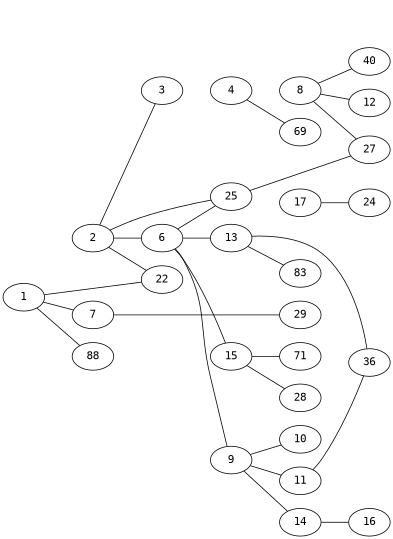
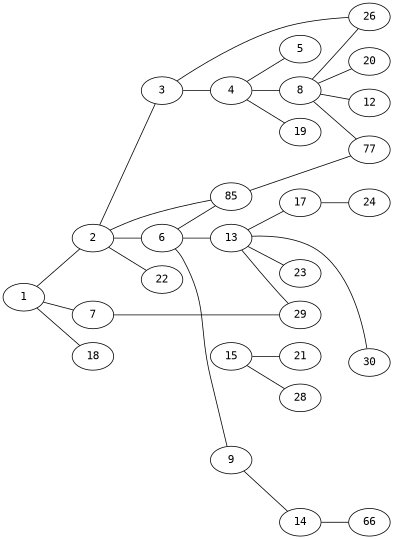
node "26": added
node "5": added
node "40": label "40" -> "20"
edge "3" -- "4": added
edge "4" -- "8": added
node "69": label "69" -> "19"
node "27": label "27" -> "77"
node "25": label "25" -> "85"
edge "17" -- "13": added
node "83": label "83" -> "23"
edge "13" -- "29": added
edge "22" -- "1": now "2" -- "1"
edge "6" -- "15": removed
node "88": label "88" -> "18"
node "71": label "71" -> "21"
node "36": label "36" -> "30"
node "10": removed
node "11": removed
node "16": label "16" -> "66"
